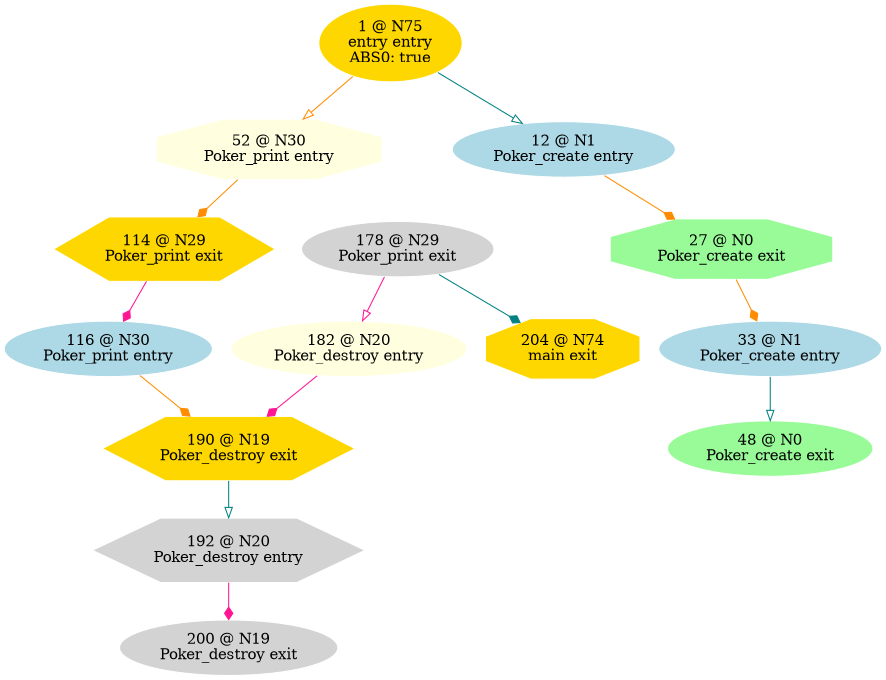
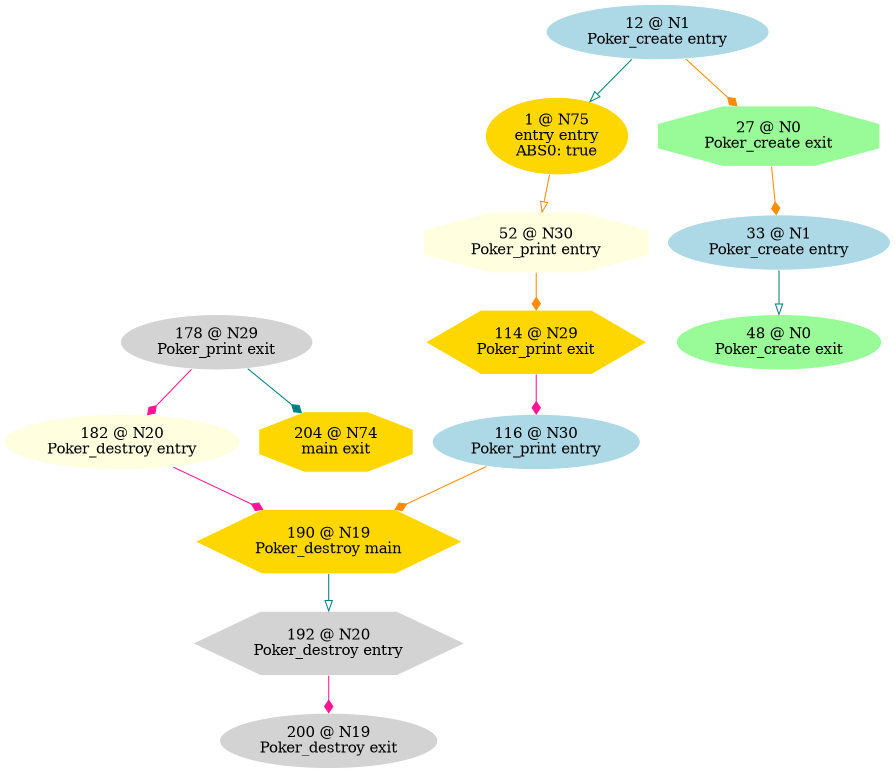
edge "1 @ N75 entry entry ABS0: true" -> "12 @ N1 Poker_create entry": reversed
edge "178 @ N29 Poker_print exit" -> "182 @ N20 Poker_destroy entry": arrowhead onormal -> diamond
node "190 @ N19 Poker_destroy exit": label "190 @ N19 Poker_destroy exit" -> "190 @ N19 Poker_destroy main"
